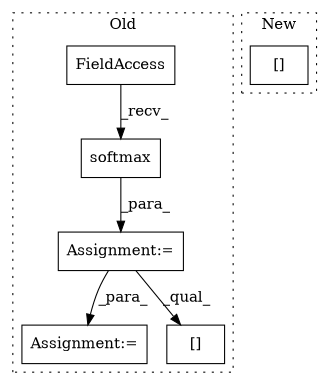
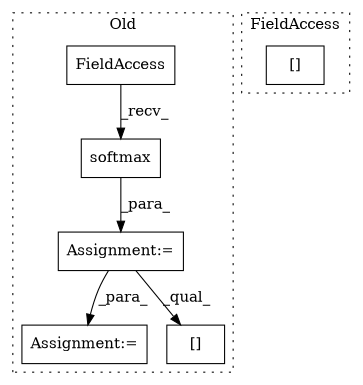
cluster "New": label "New" -> "FieldAccess"
